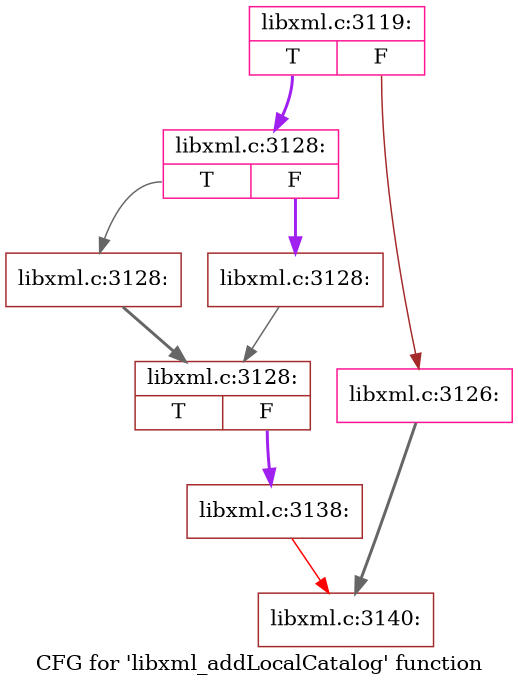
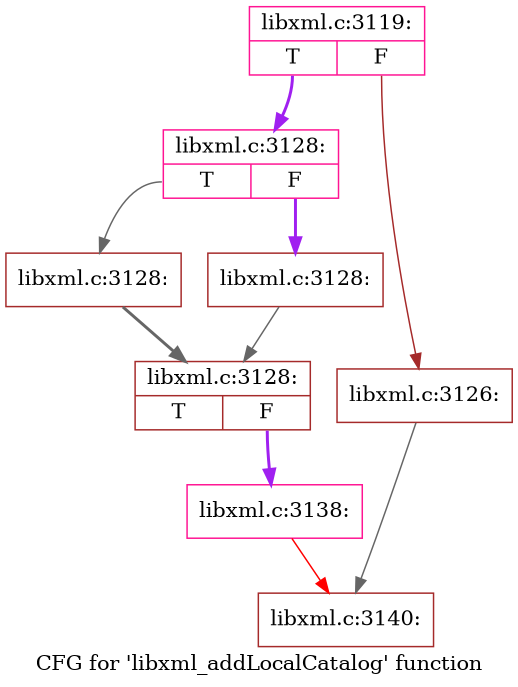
node "libxml.c:3126:": color deeppink -> brown
edge "libxml.c:3126:" -> "libxml.c:3140:": style bold -> solid
node "libxml.c:3138:": color brown -> deeppink
